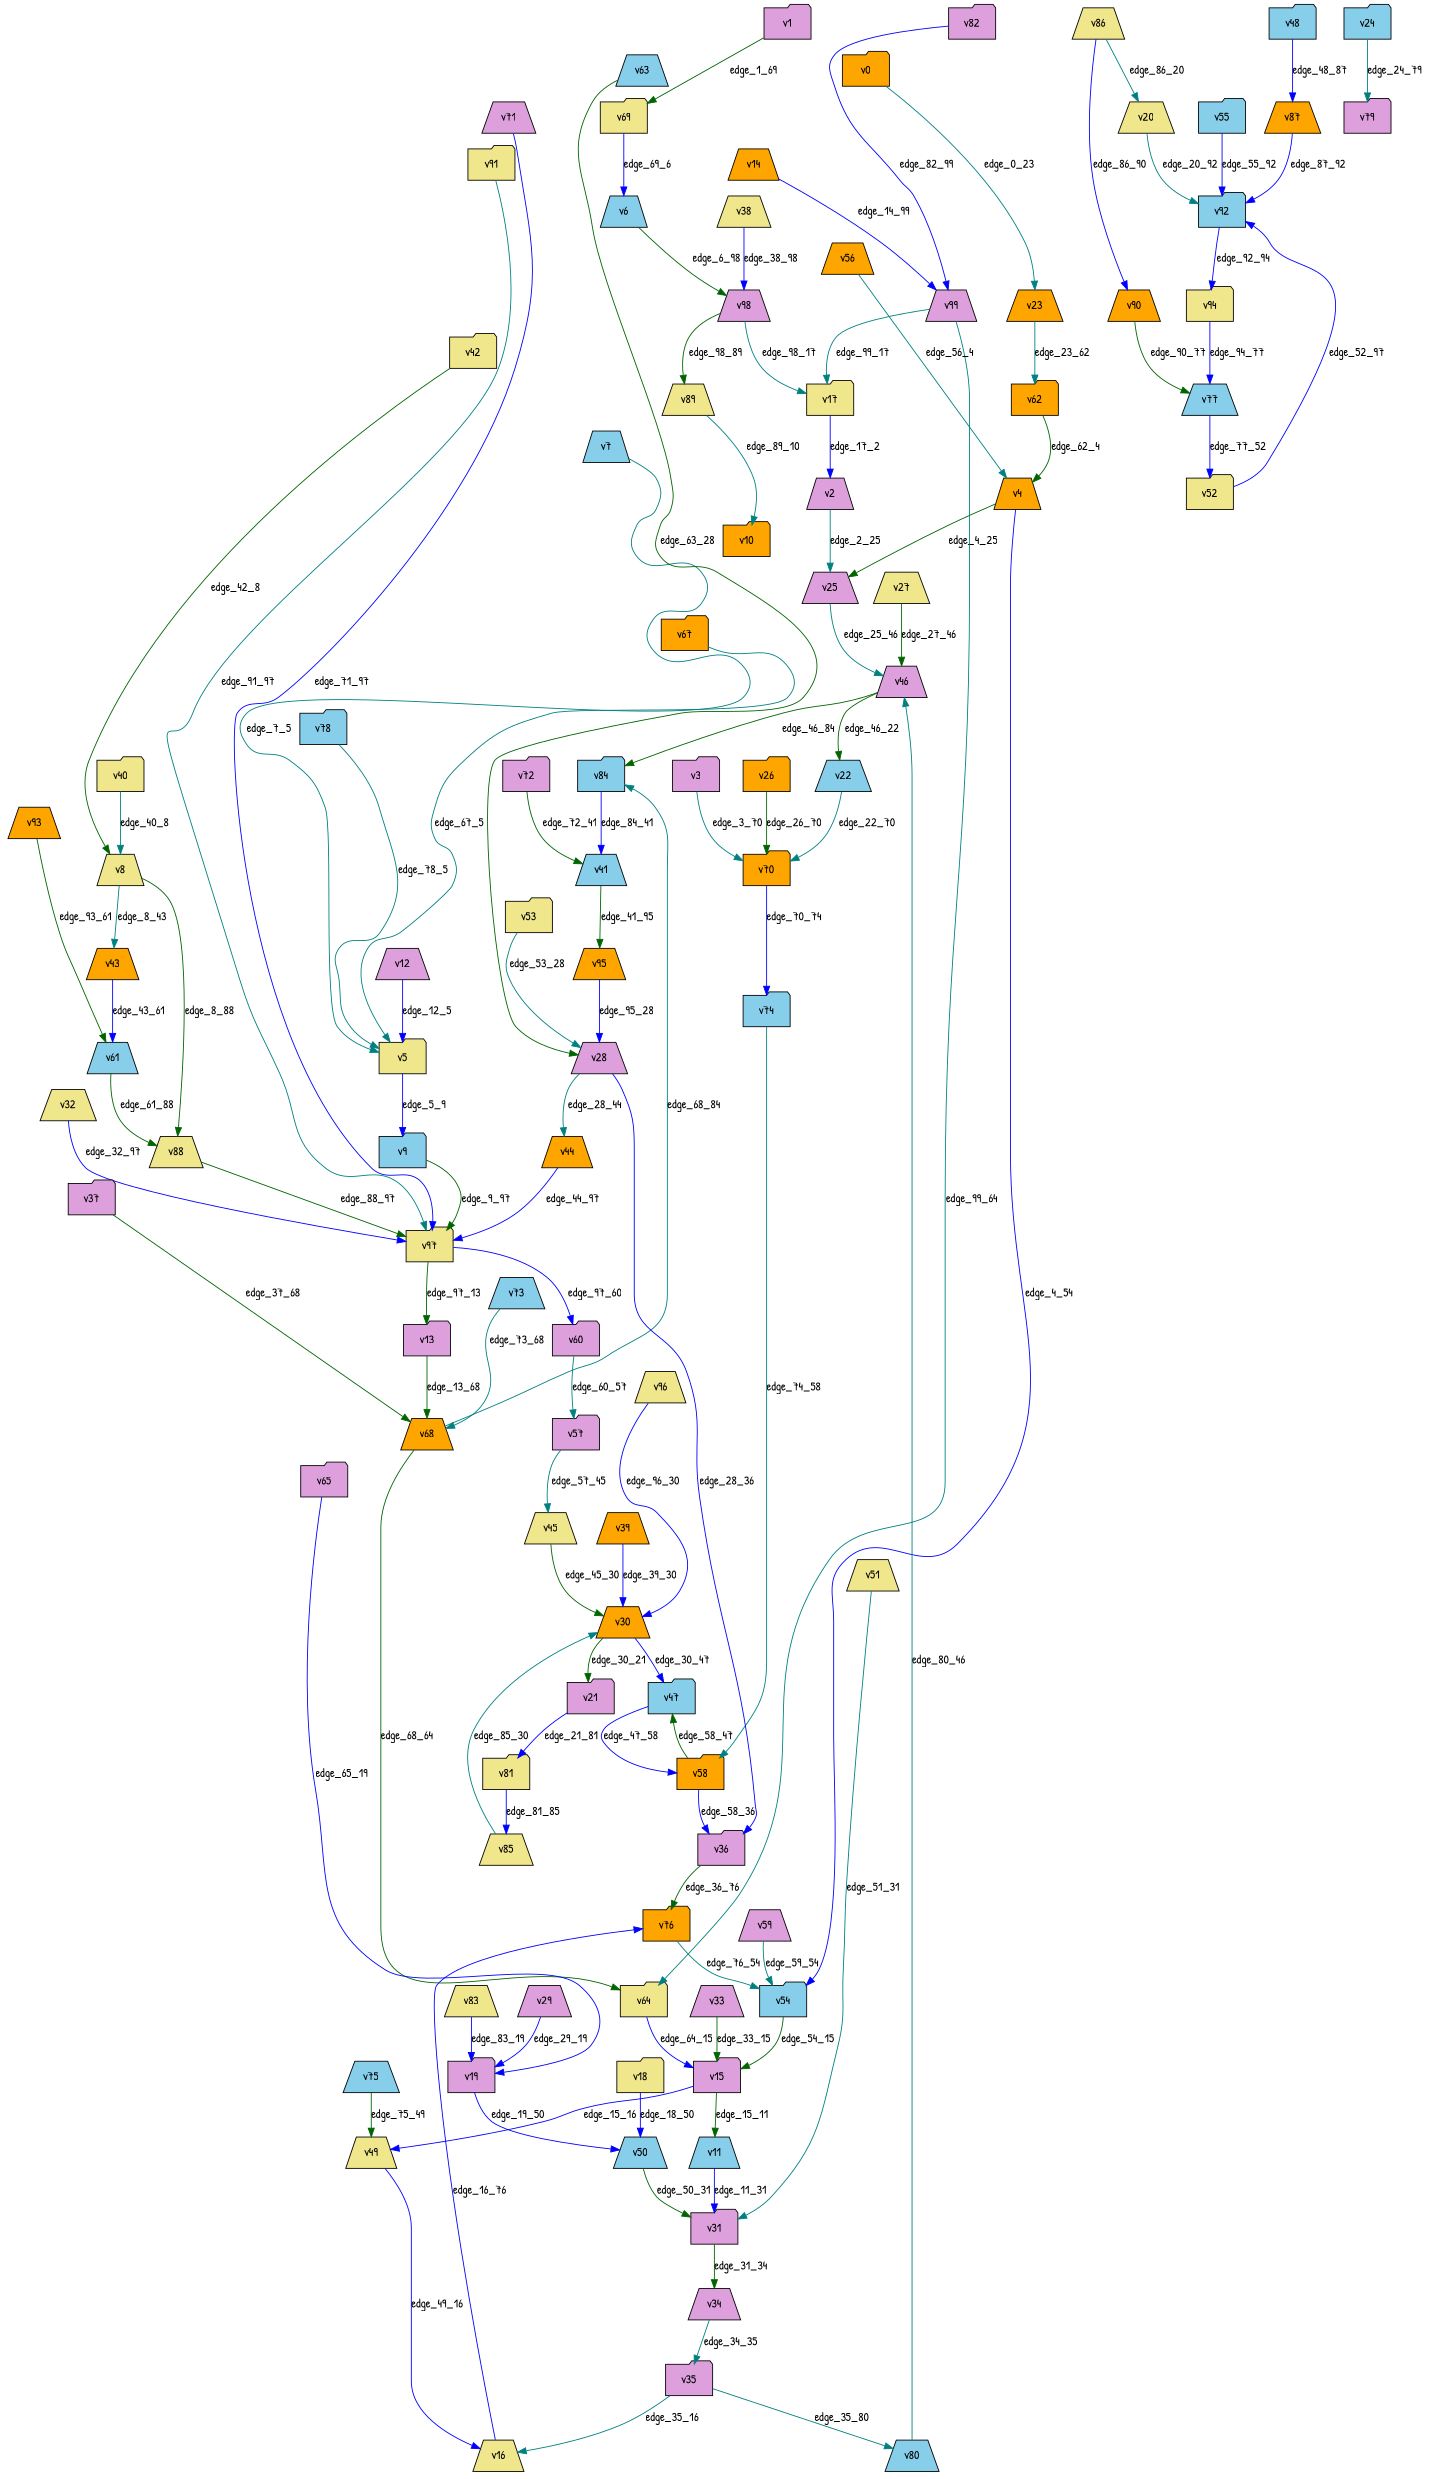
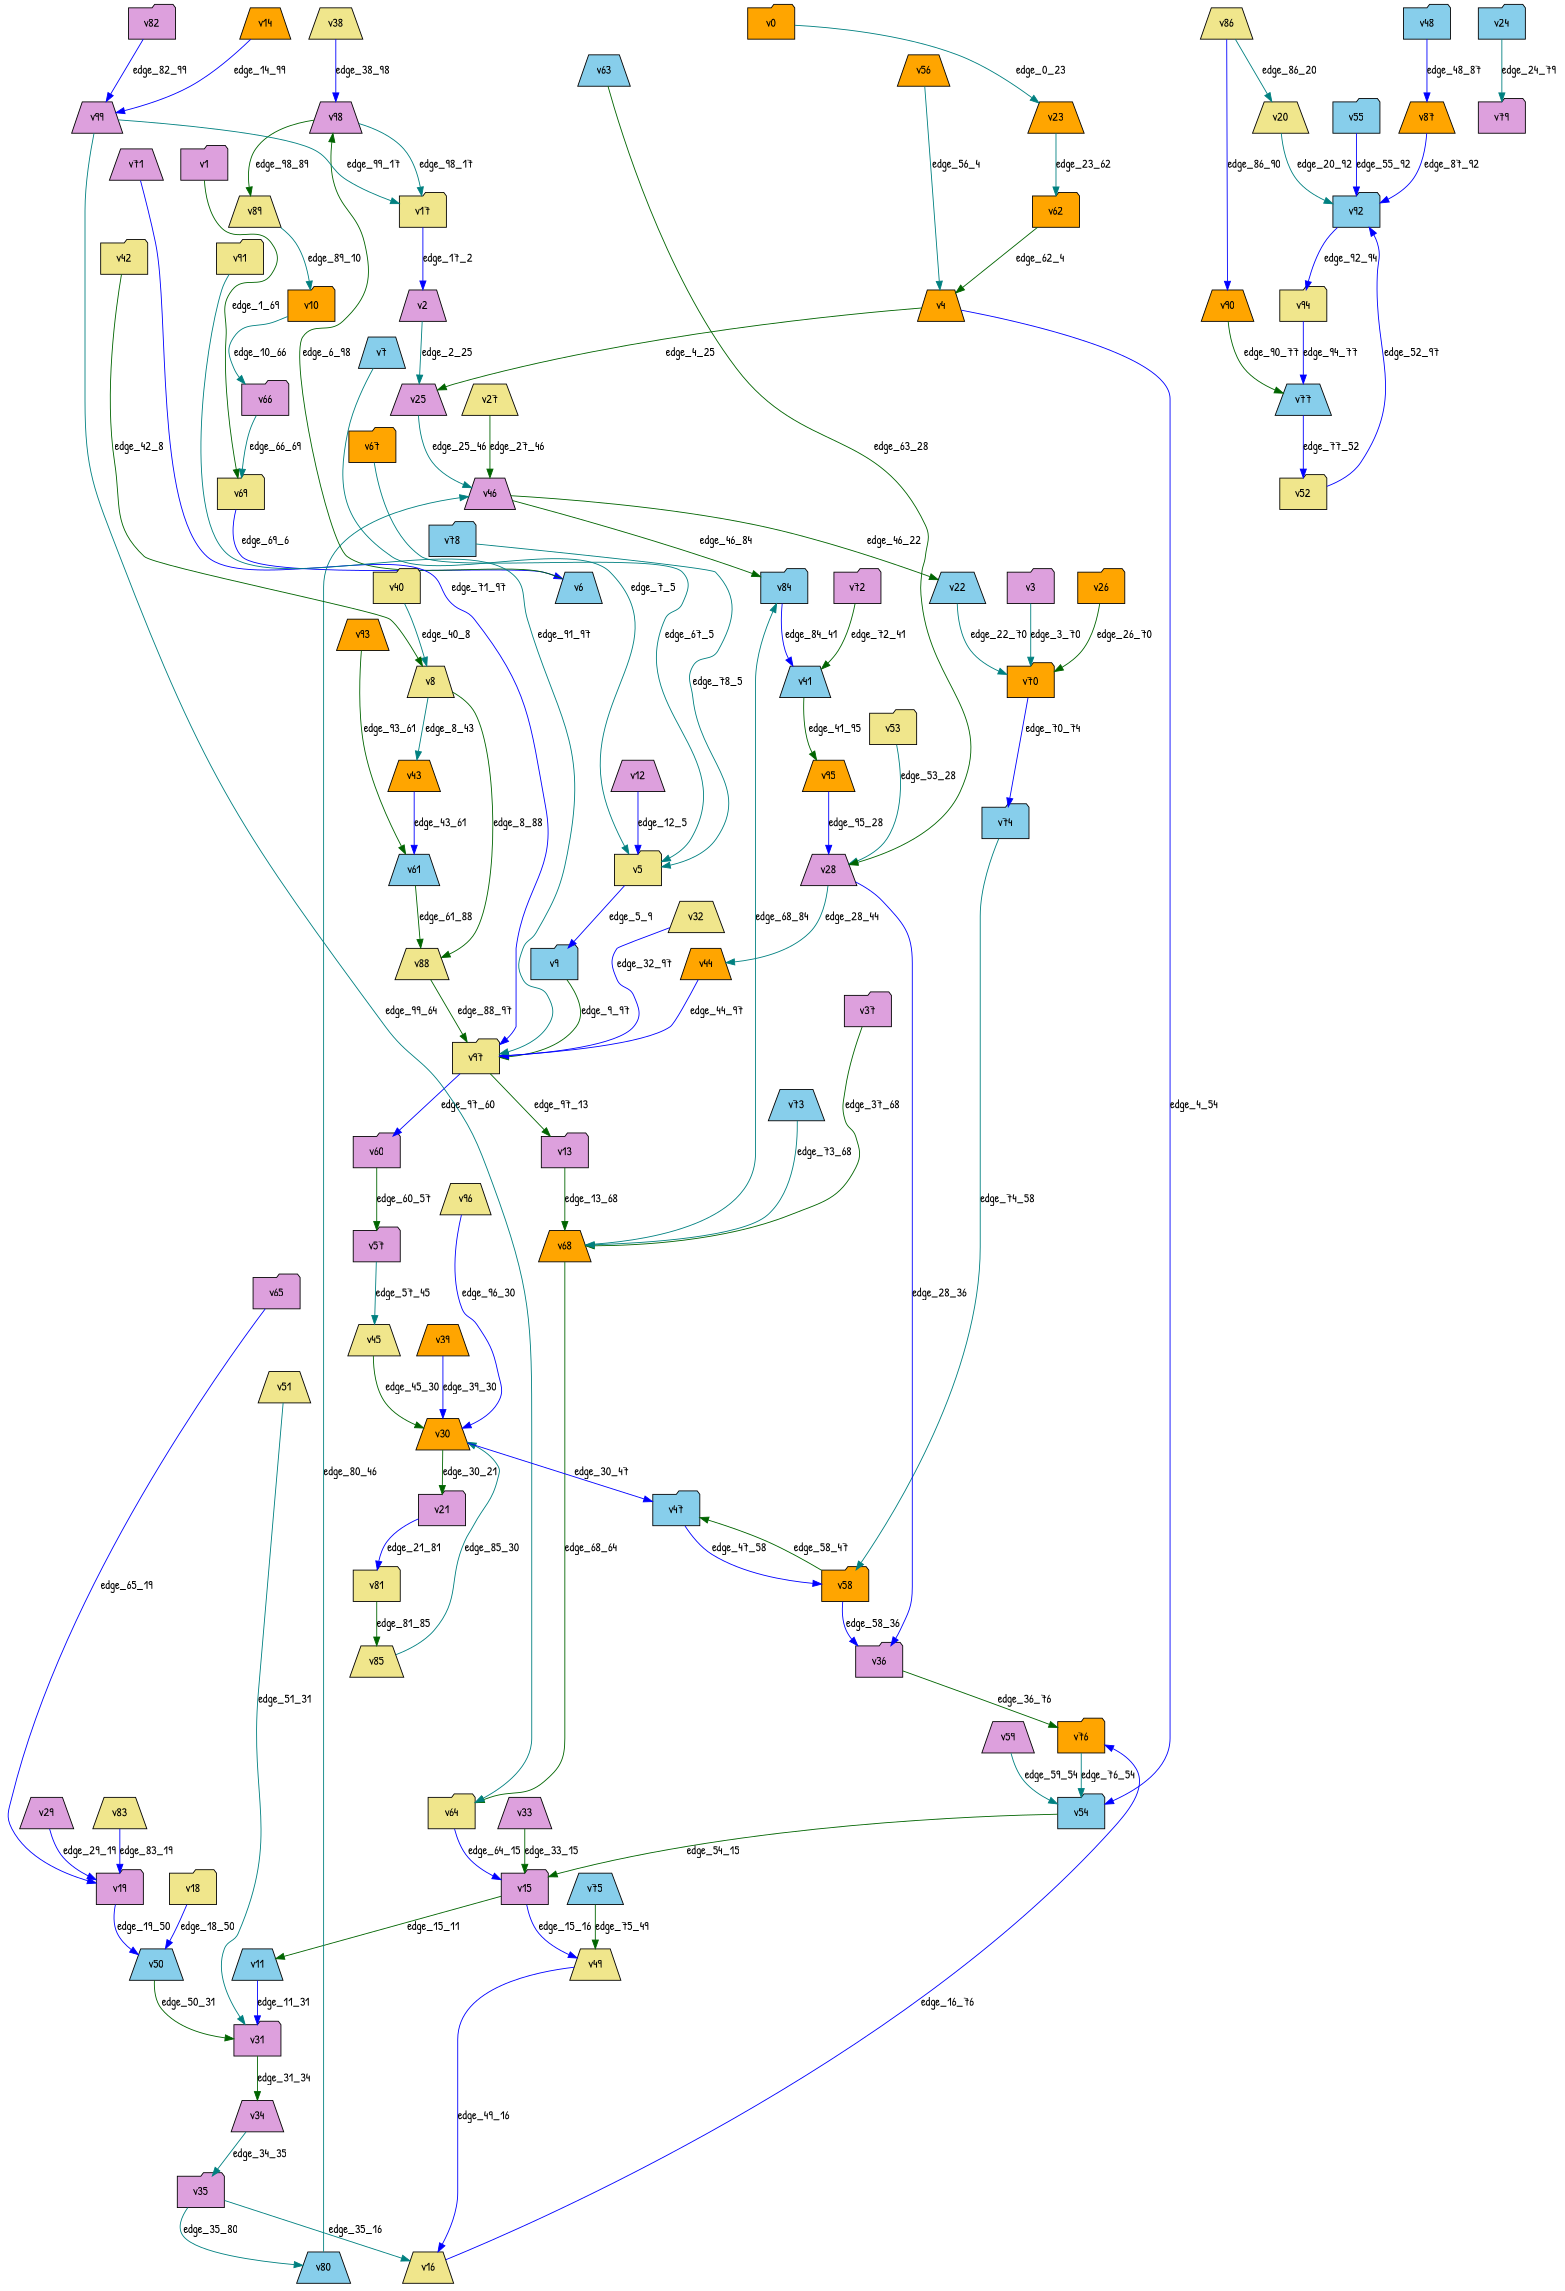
node "v66": added
edge "v60" -> "v57": color teal -> darkgreen
edge "v81" -> "v85": color blue -> darkgreen
